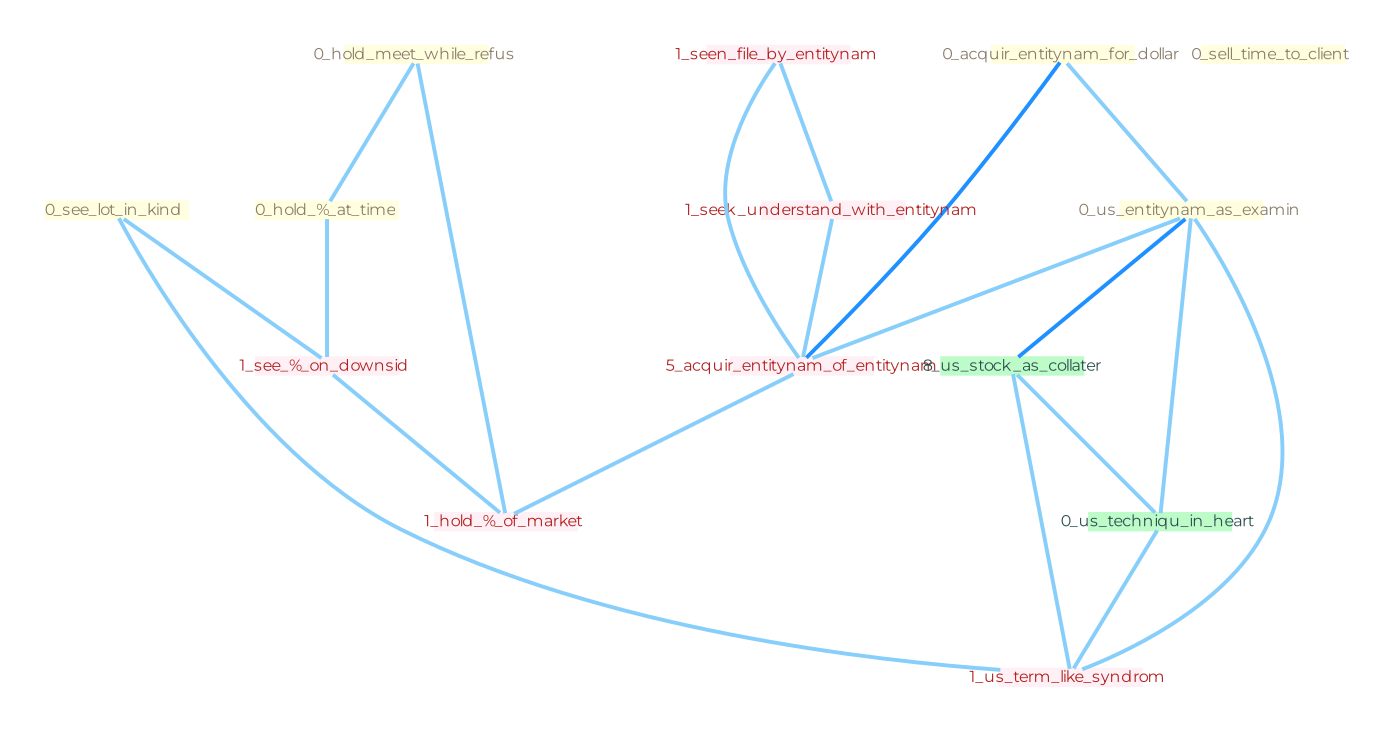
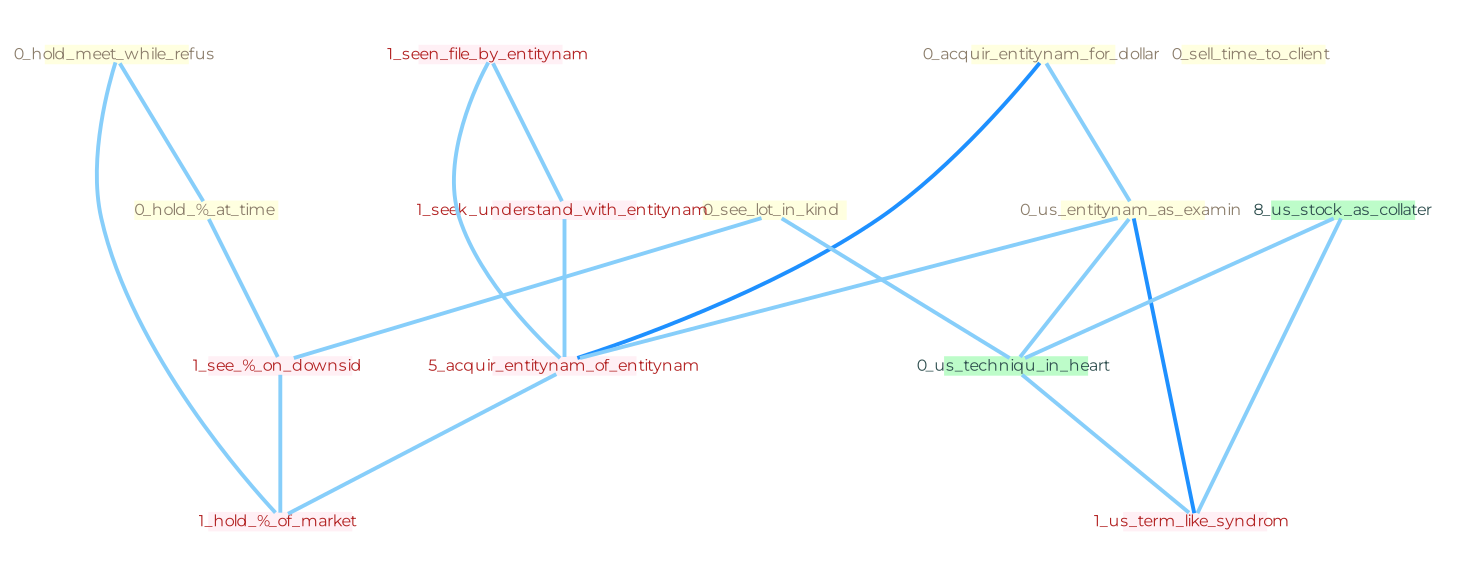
edge "0_us_entitynam_as_examin" -- "8_us_stock_as_collater": removed
edge "0_us_entitynam_as_examin" -- "1_us_term_like_syndrom": color #87cefa -> #1e90ff
edge "0_see_lot_in_kind" -- "1_us_term_like_syndrom": now "0_see_lot_in_kind" -- "0_us_techniqu_in_heart"
